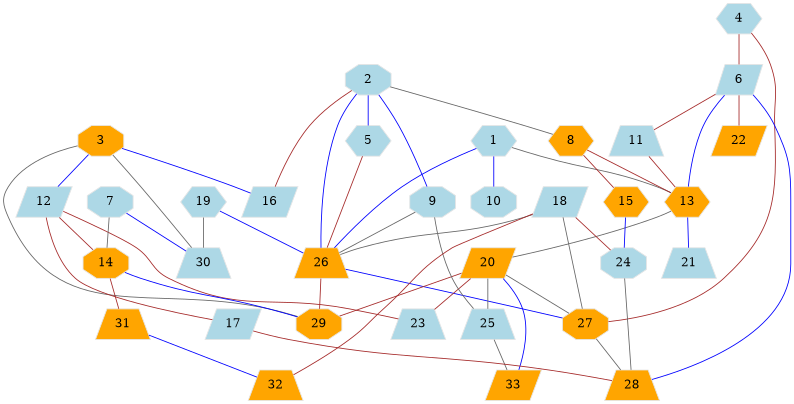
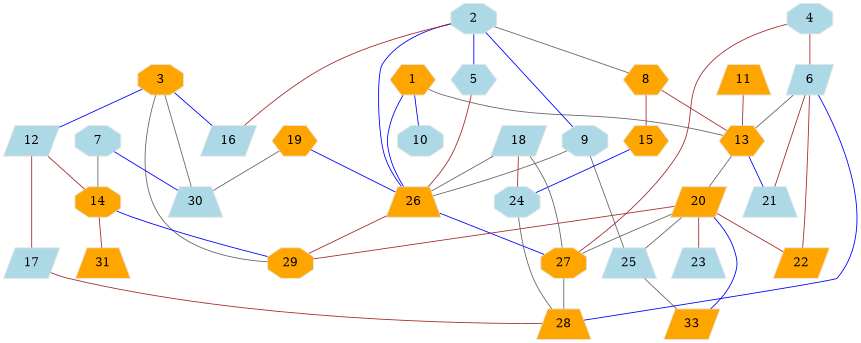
node "4": shape hexagon -> octagon
edge "6" -- "11": now "6" -- "21"
edge "6" -- "13": color blue -> gray40
node "1": fillcolor lightblue -> orange
node "11": fillcolor lightblue -> orange
node "19": fillcolor lightblue -> orange
edge "20" -- "22": added
edge "12" -- "23": removed
node "32": removed
